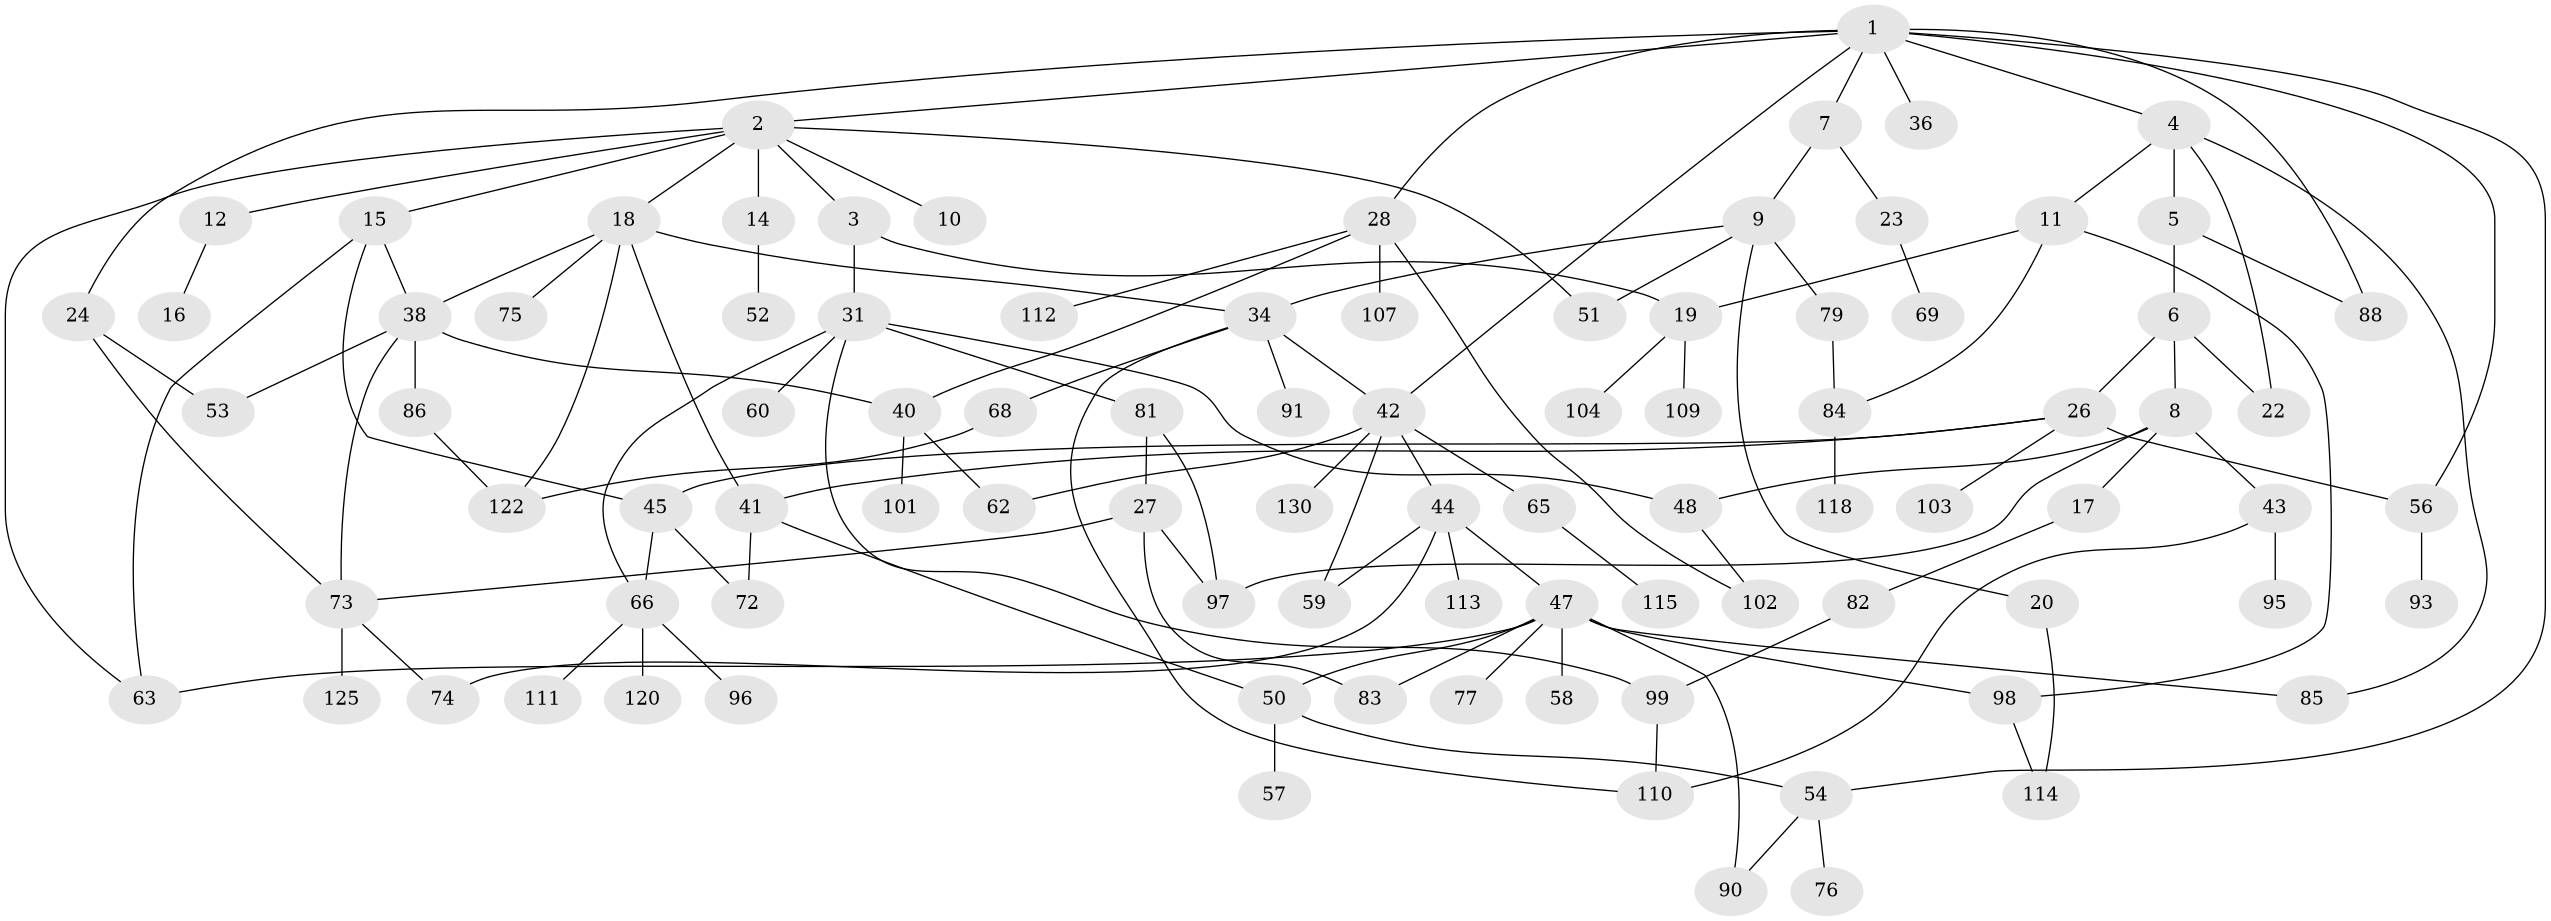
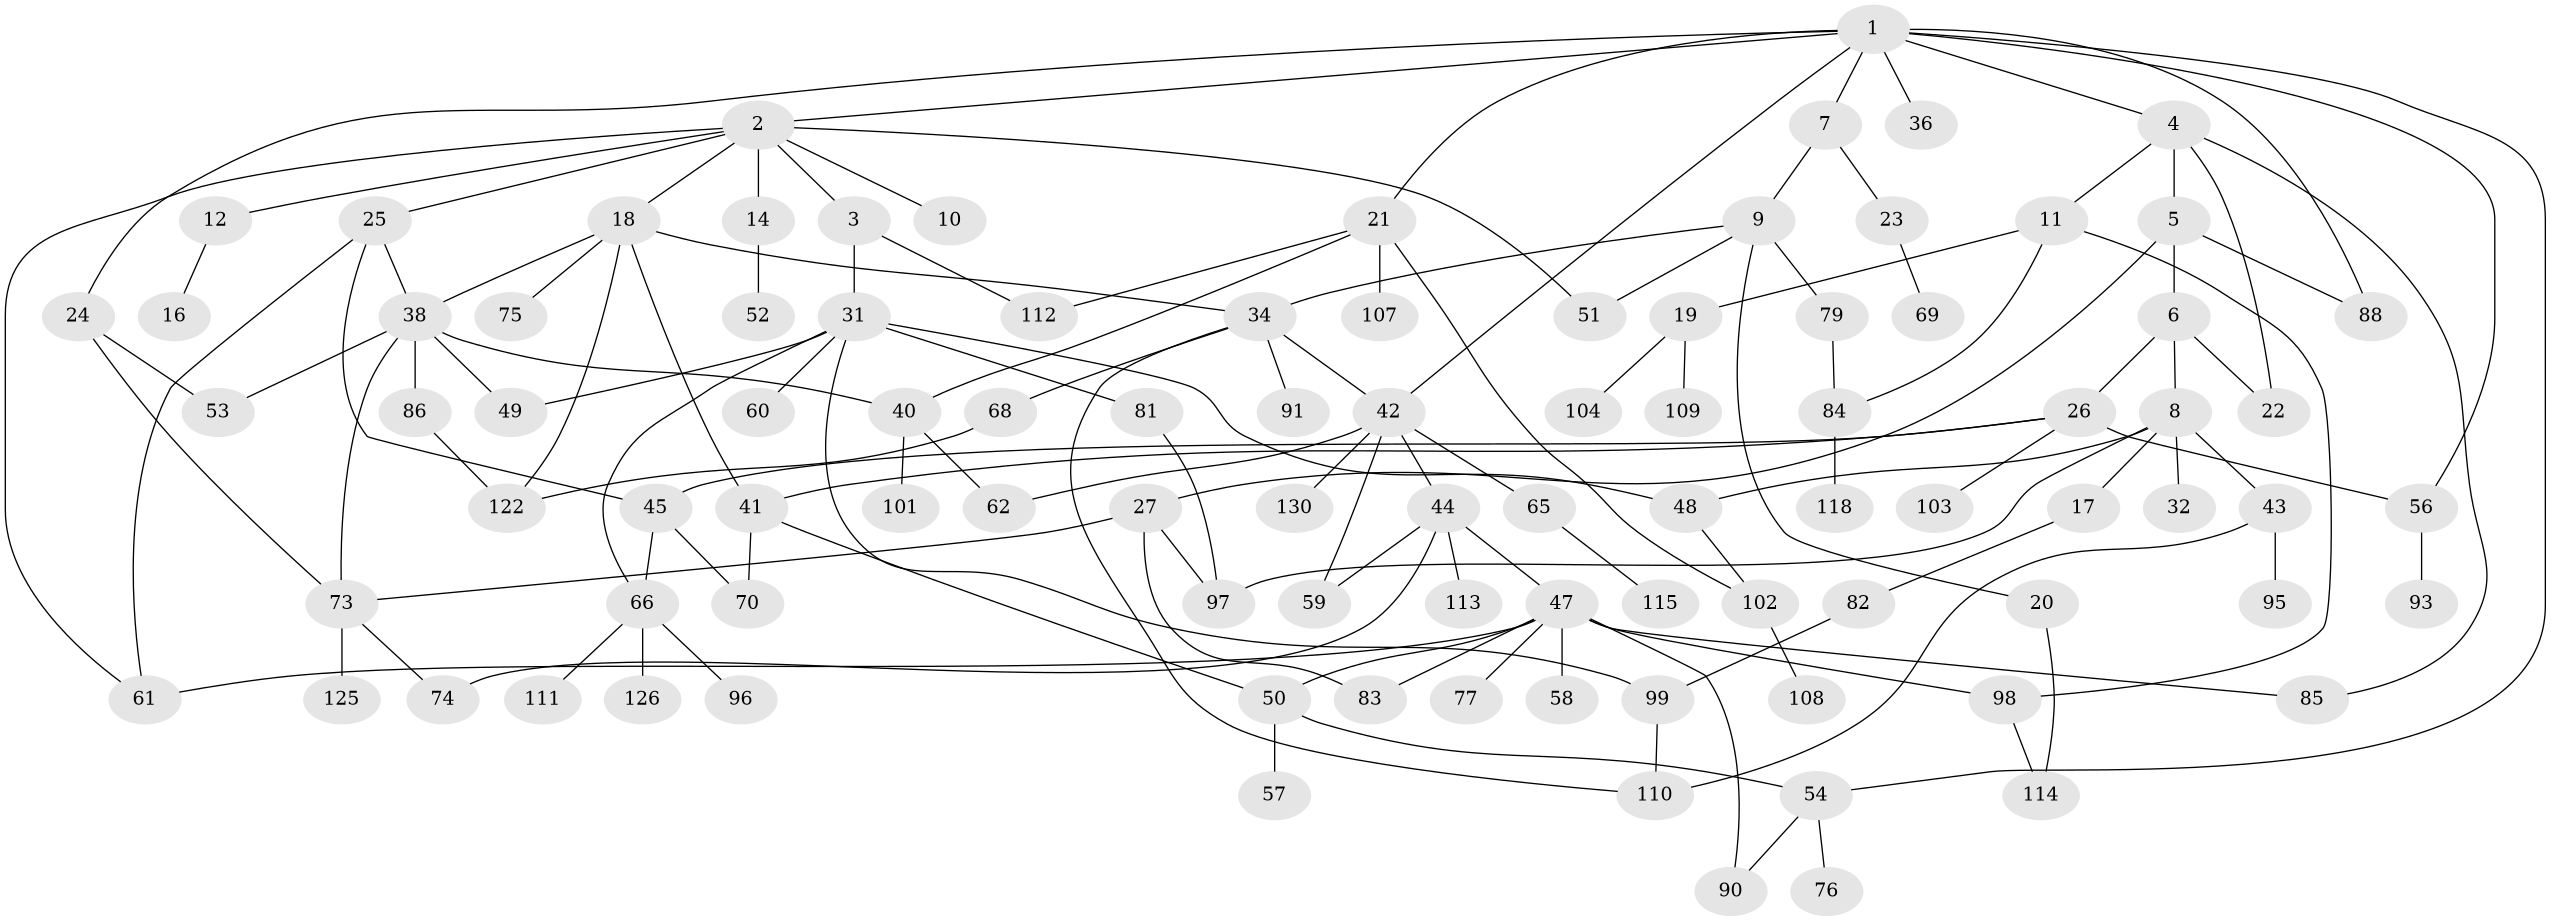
node "15": label "15" -> "25"
node "28": label "28" -> "21"
edge "3" -- "19": now "3" -- "112"
node "49": added
edge "81" -- "27": now "5" -- "27"
node "32": added
node "72": label "72" -> "70"
node "63": label "63" -> "61"
node "120": label "120" -> "126"
node "108": added
